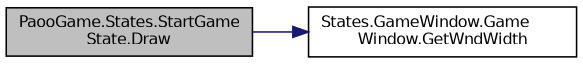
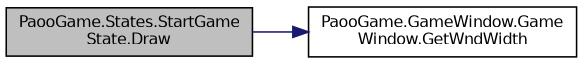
node "States.GameWindow.Game Window.GetWndWidth": label "States.GameWindow.Game Window.GetWndWidth" -> "PaooGame.GameWindow.Game Window.GetWndWidth"
